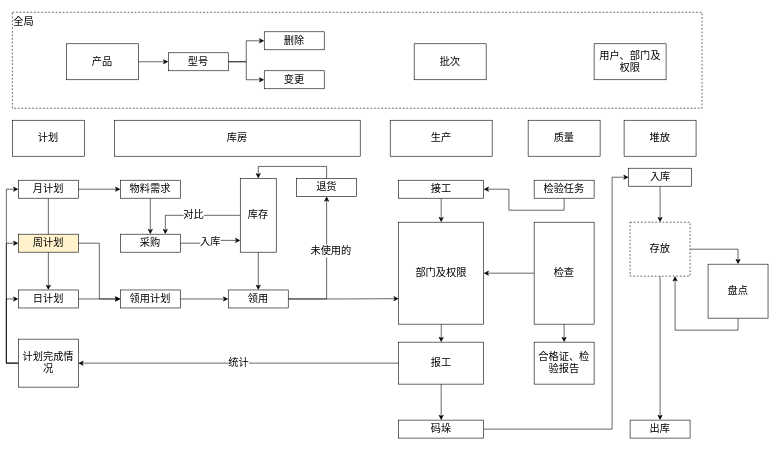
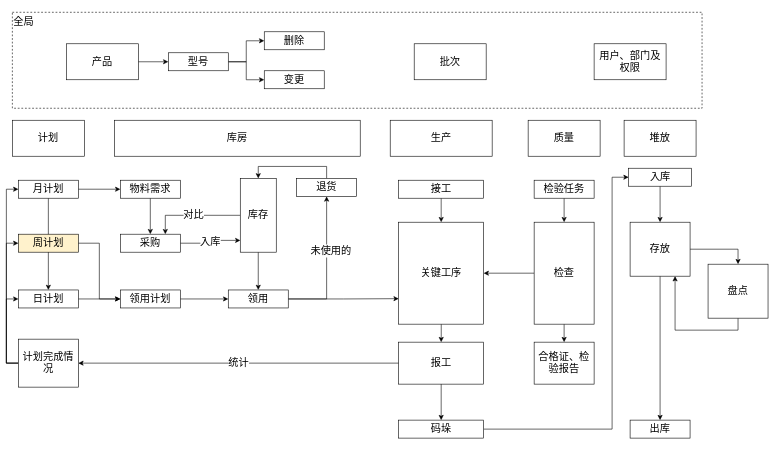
edge "检验任务" -> "接工": now "检验任务" -> "检查"
node "存放": style dashed -> solid
node "部门及权限": label "部门及权限" -> "关键工序"
